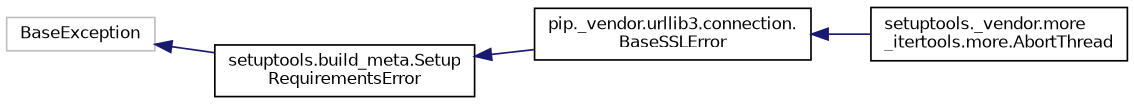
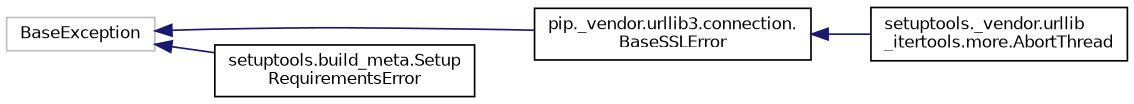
node "setuptools._vendor.more _itertools.more.AbortThread": label "setuptools._vendor.more _itertools.more.AbortThread" -> "setuptools._vendor.urllib _itertools.more.AbortThread"
edge "pip._vendor.urllib3.connection. BaseSSLError" -> "setuptools.build_meta.Setup RequirementsError": now "pip._vendor.urllib3.connection. BaseSSLError" -> "BaseException"
